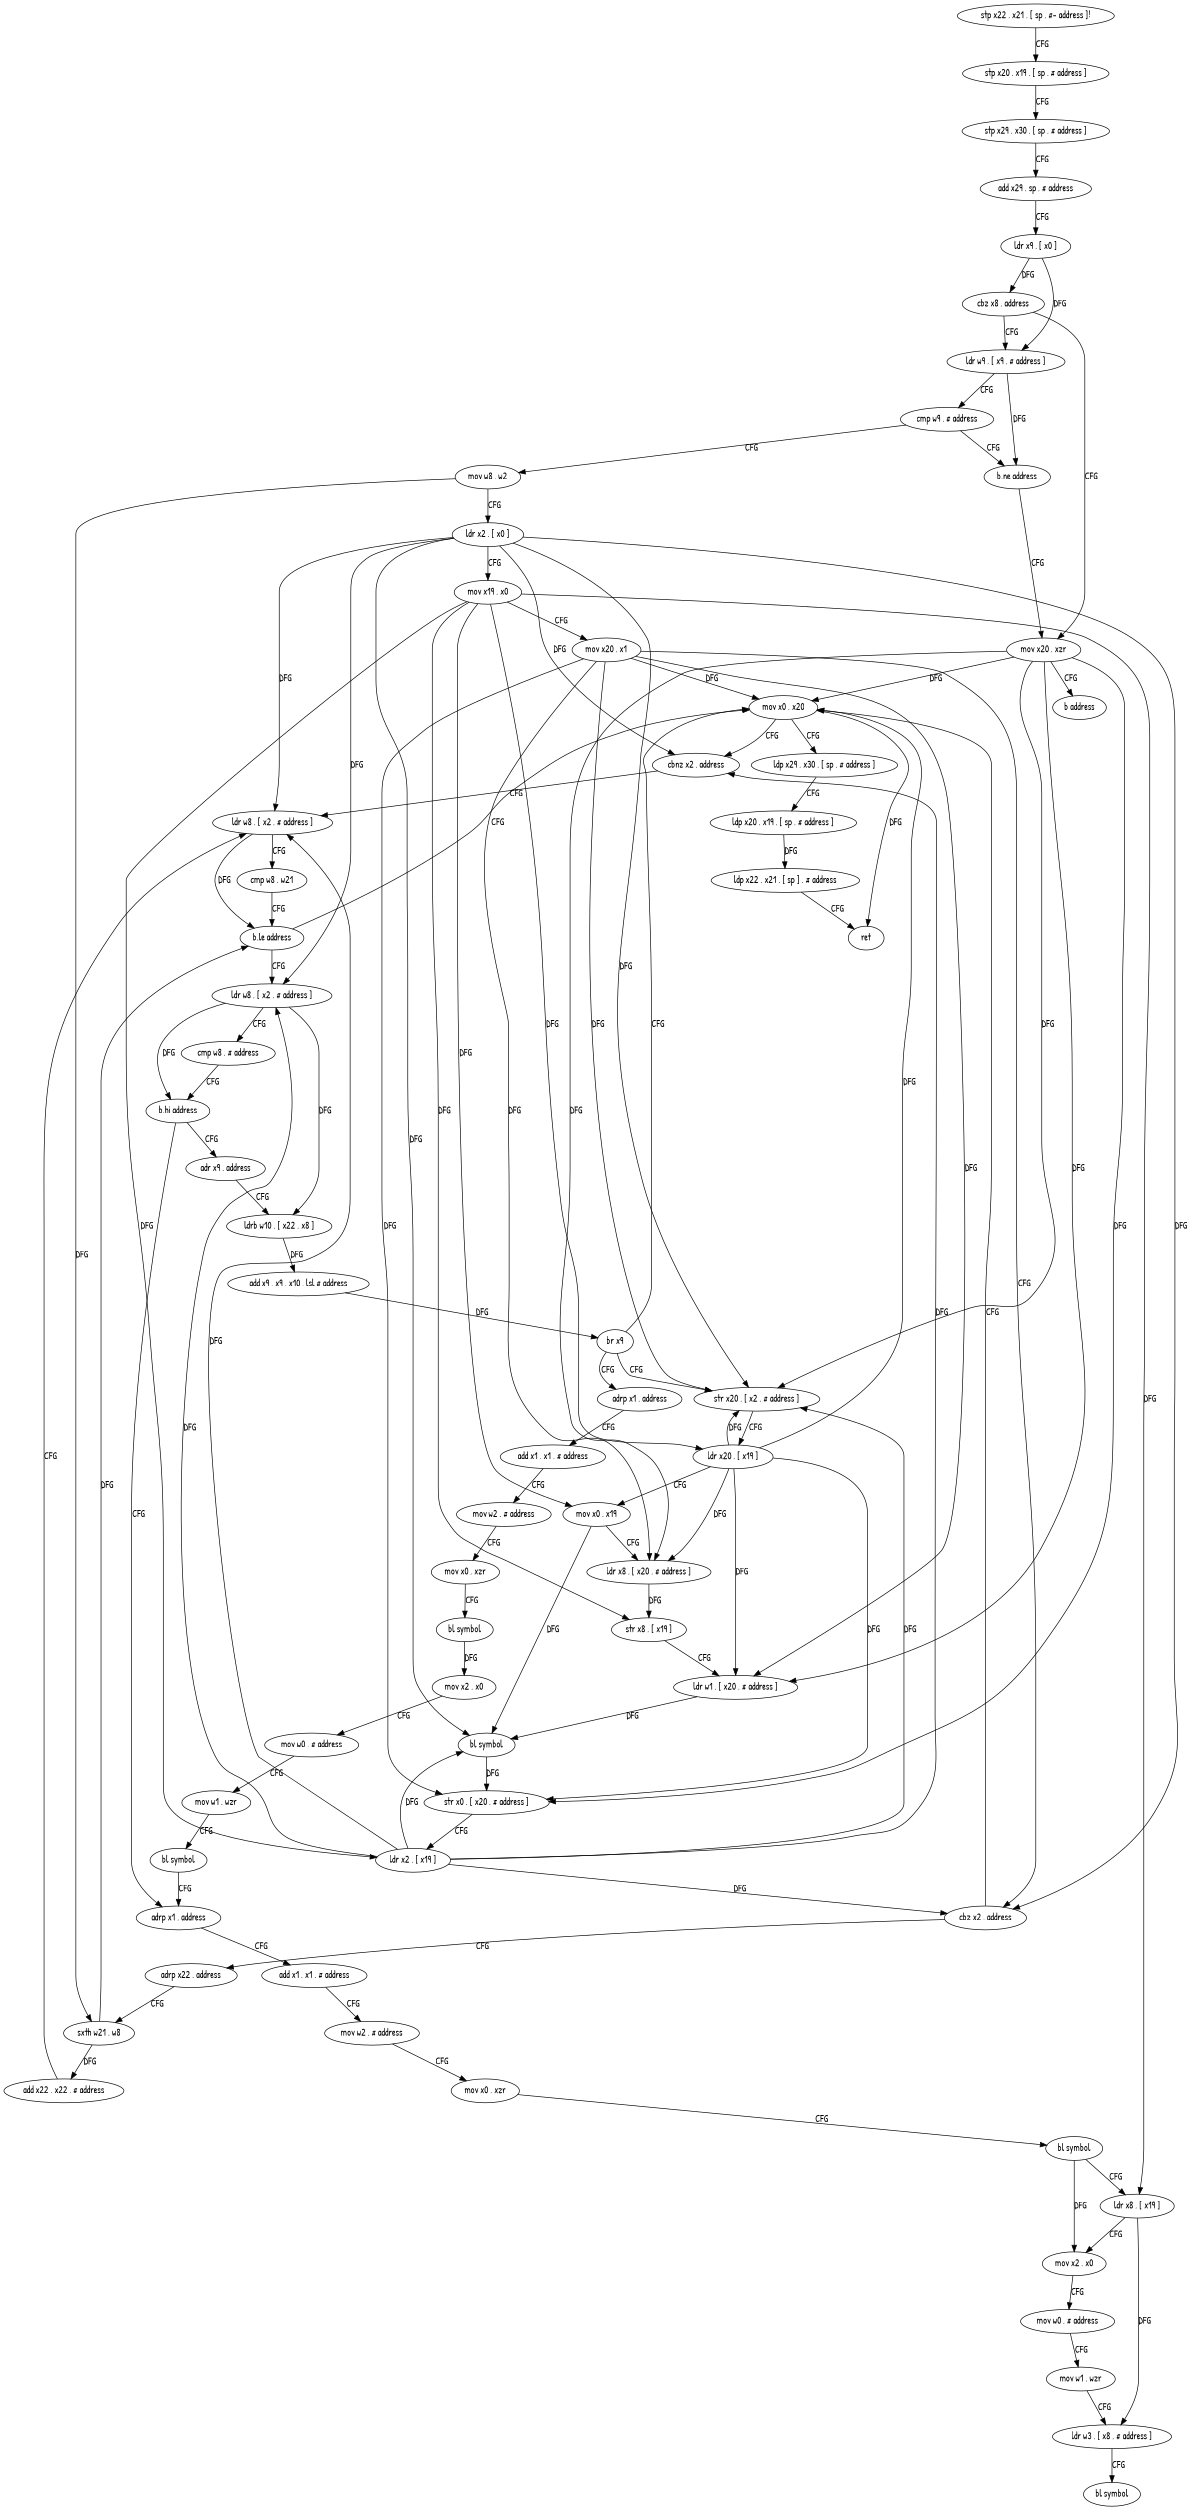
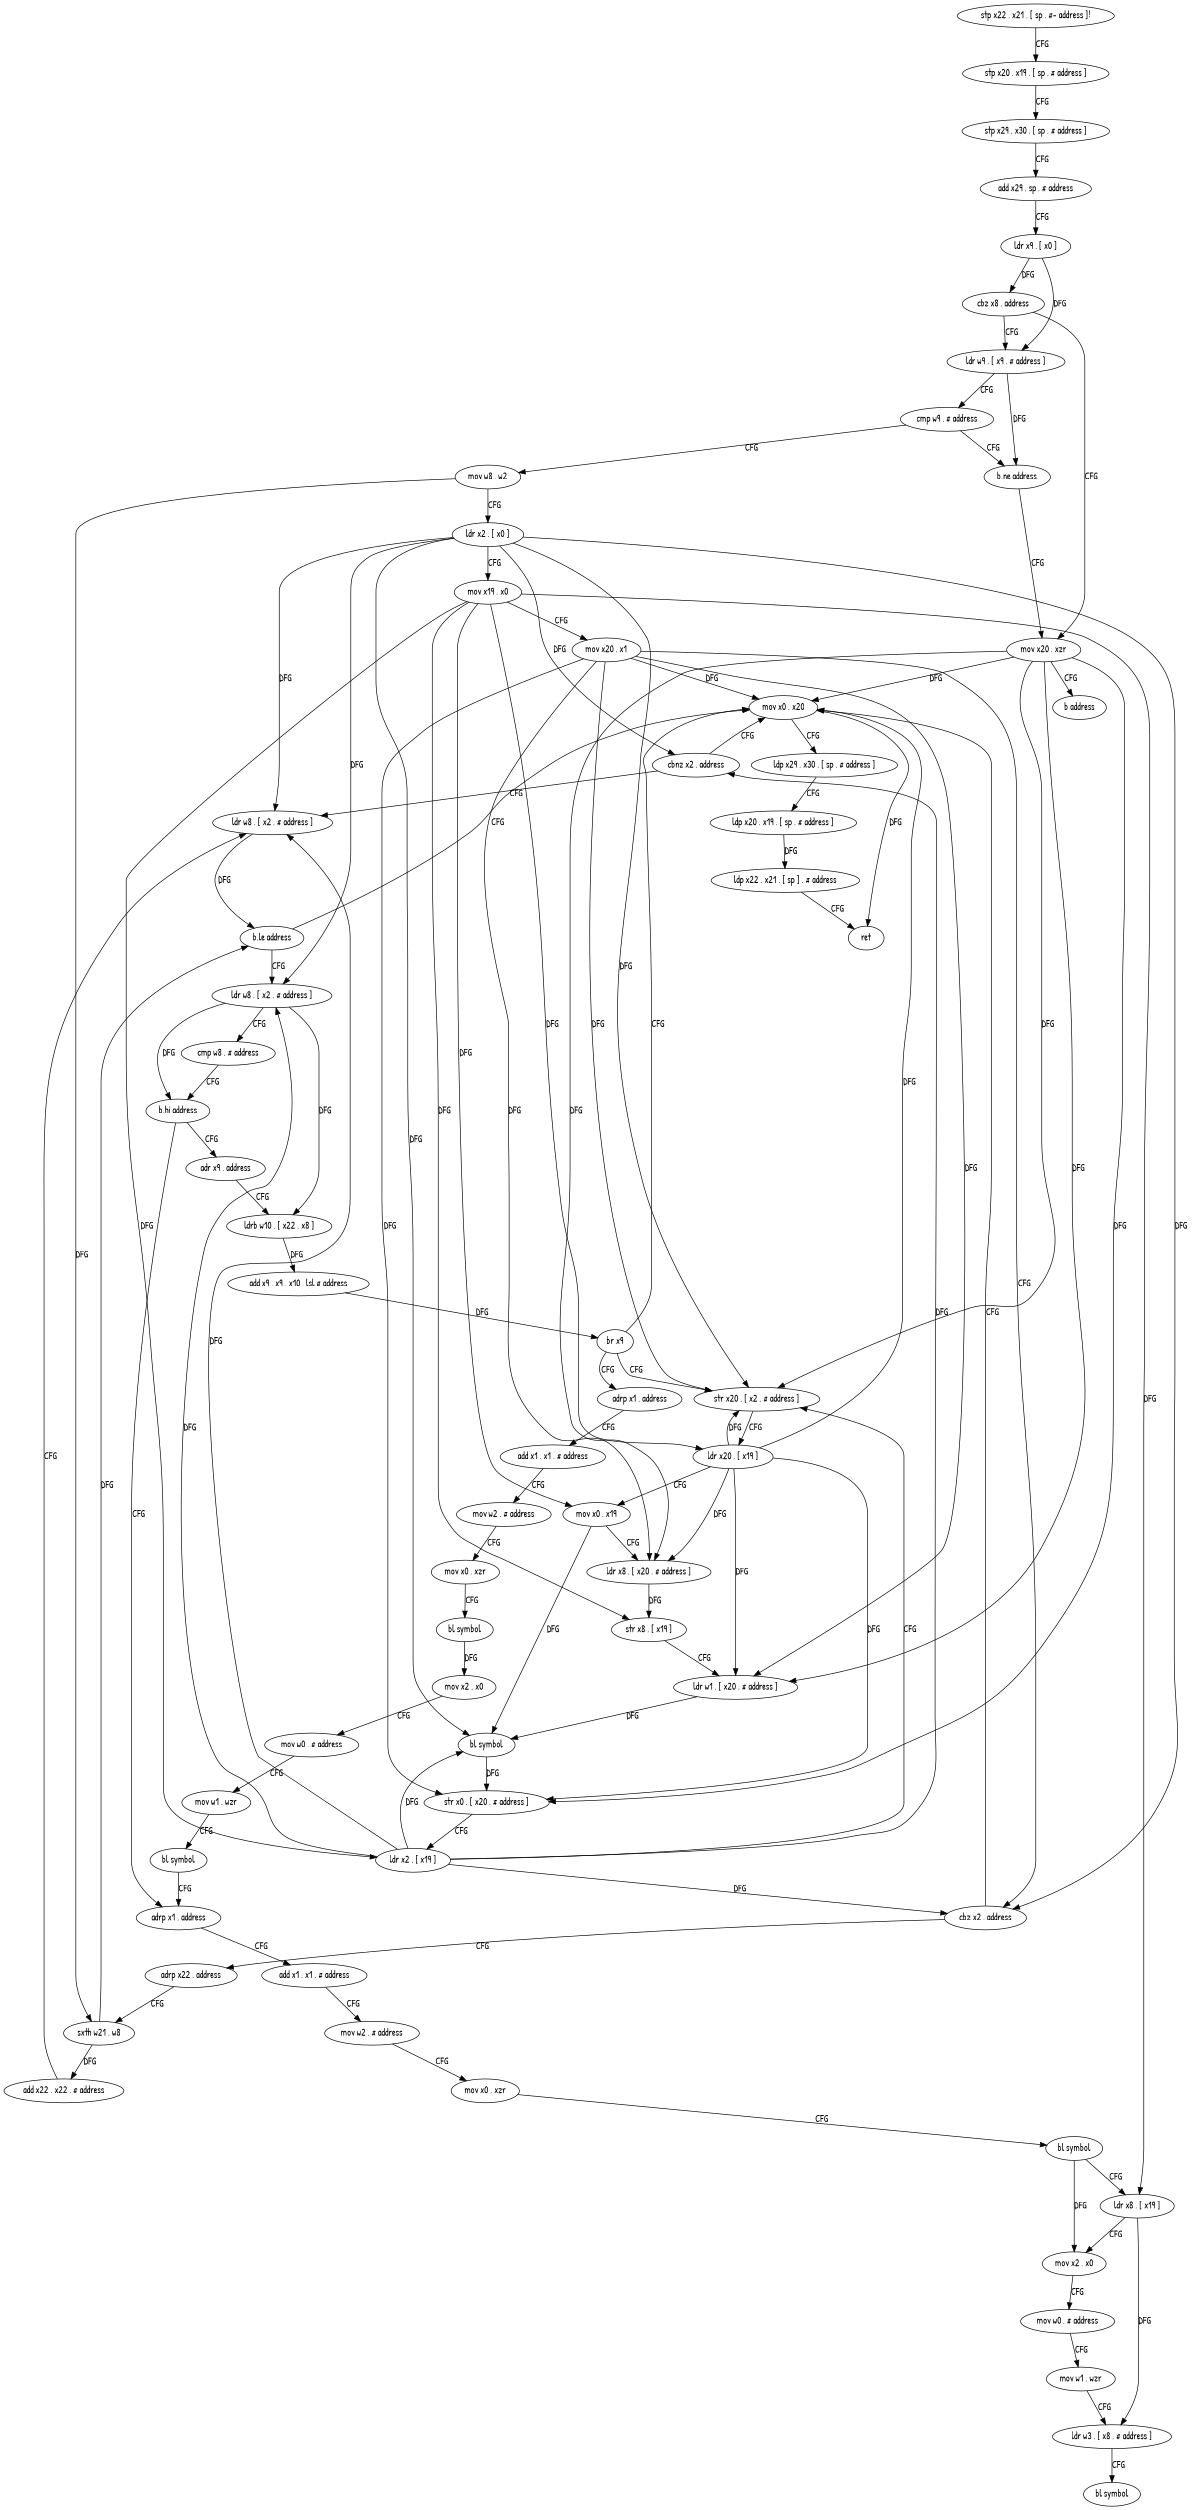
edge "mov x0 , x20" -> "cbnz x2 , address": reversed
node "cmp w8 , w21": removed
edge "ldr x2 , [ x19 ]" -> "str x20 , [ x2 , # address ]": label "DFG" -> "CFG"
